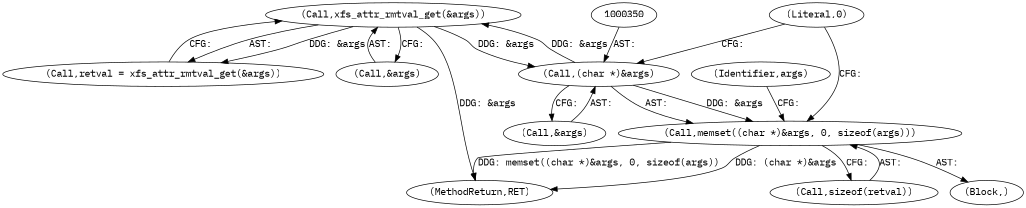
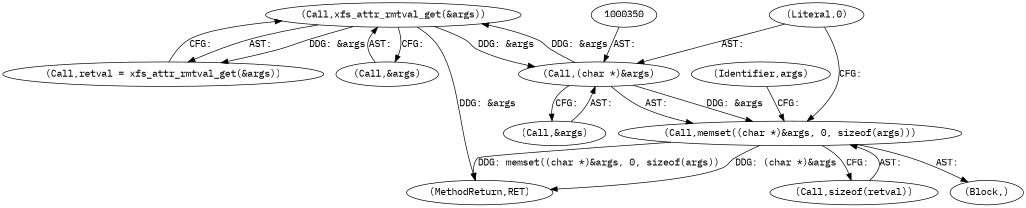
edge "(Literal,0)" -> "(Call,(char *)&args)": label "CFG: " -> "AST: "
